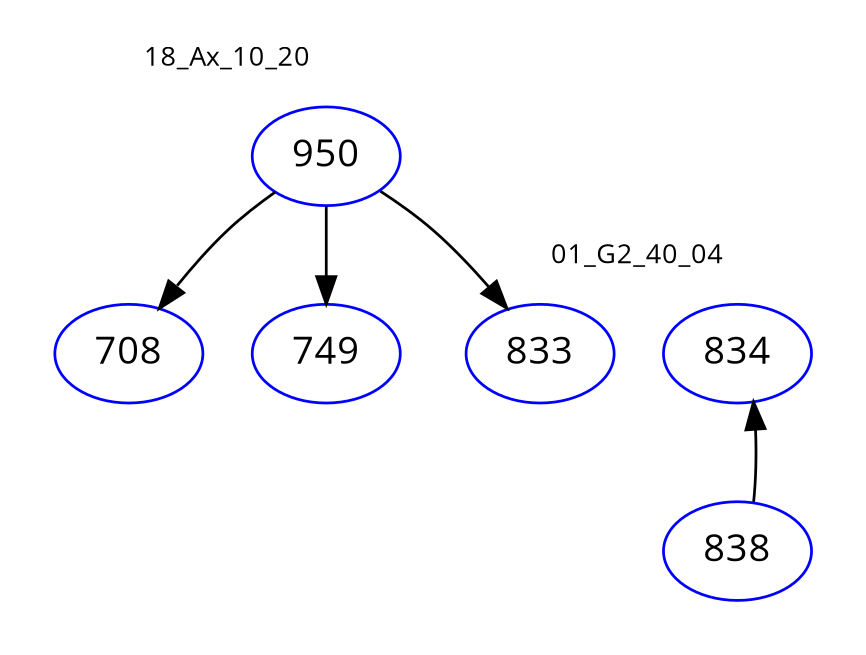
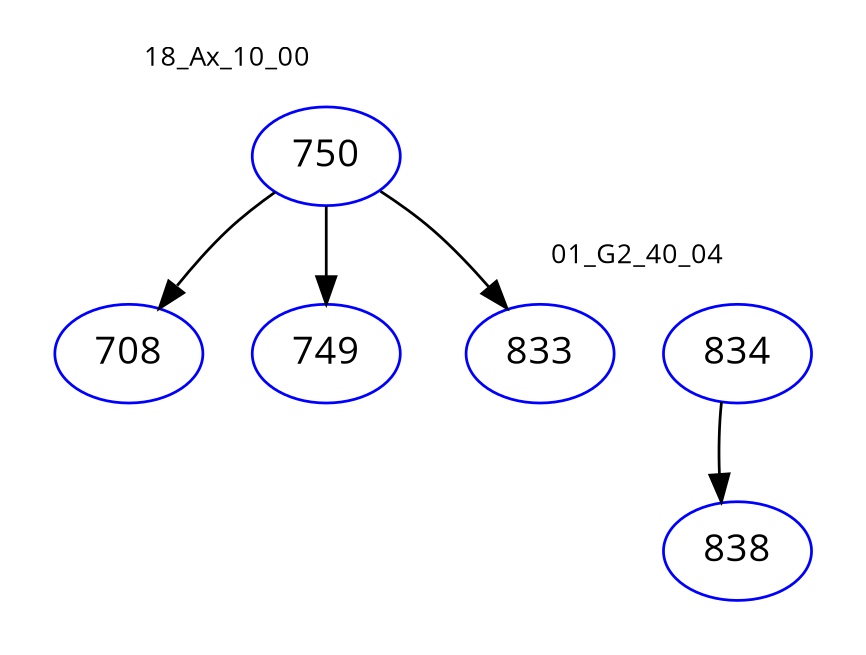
cluster "18_Ax_10_20": label "18_Ax_10_20" -> "18_Ax_10_00"
node "950": label "950" -> "750"
edge "838" -> "834": reversed
